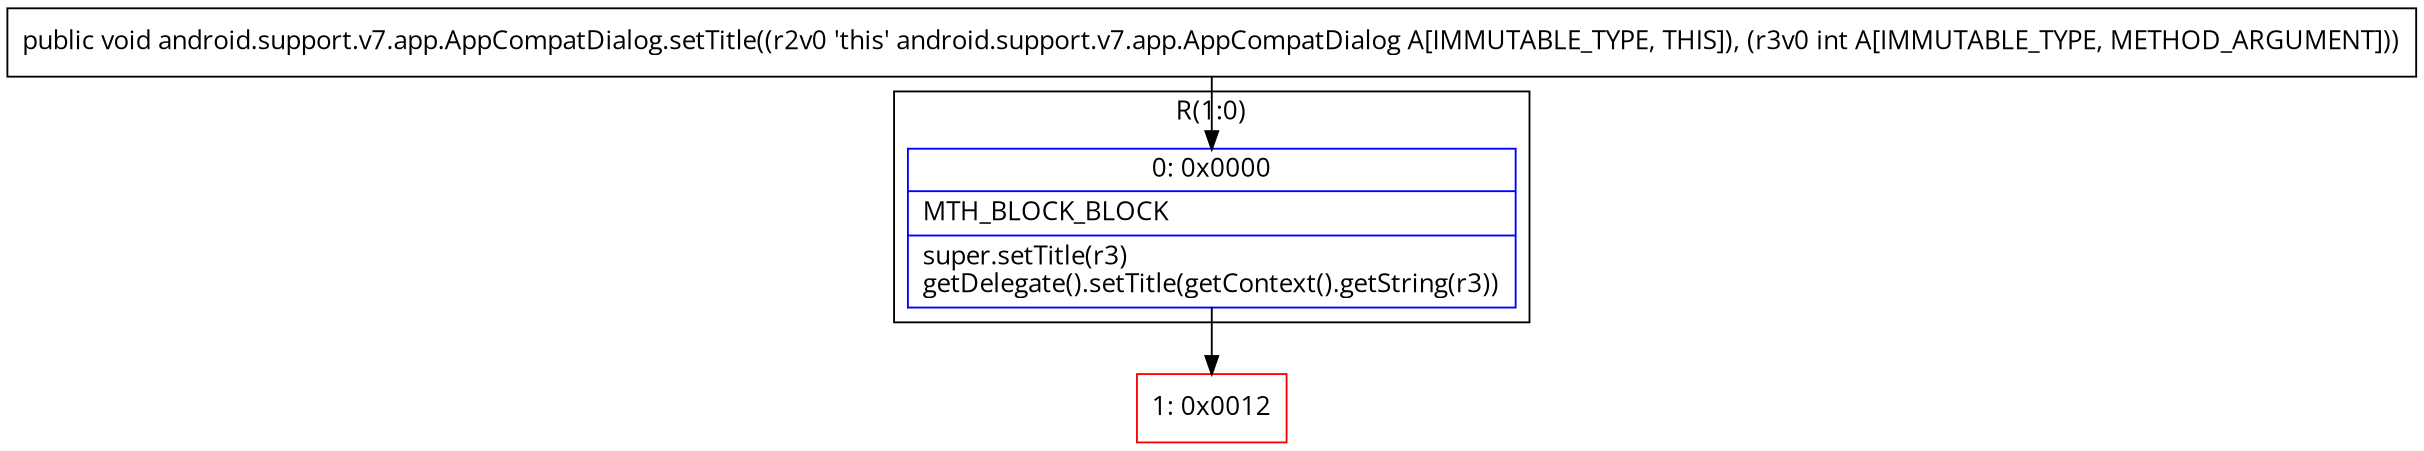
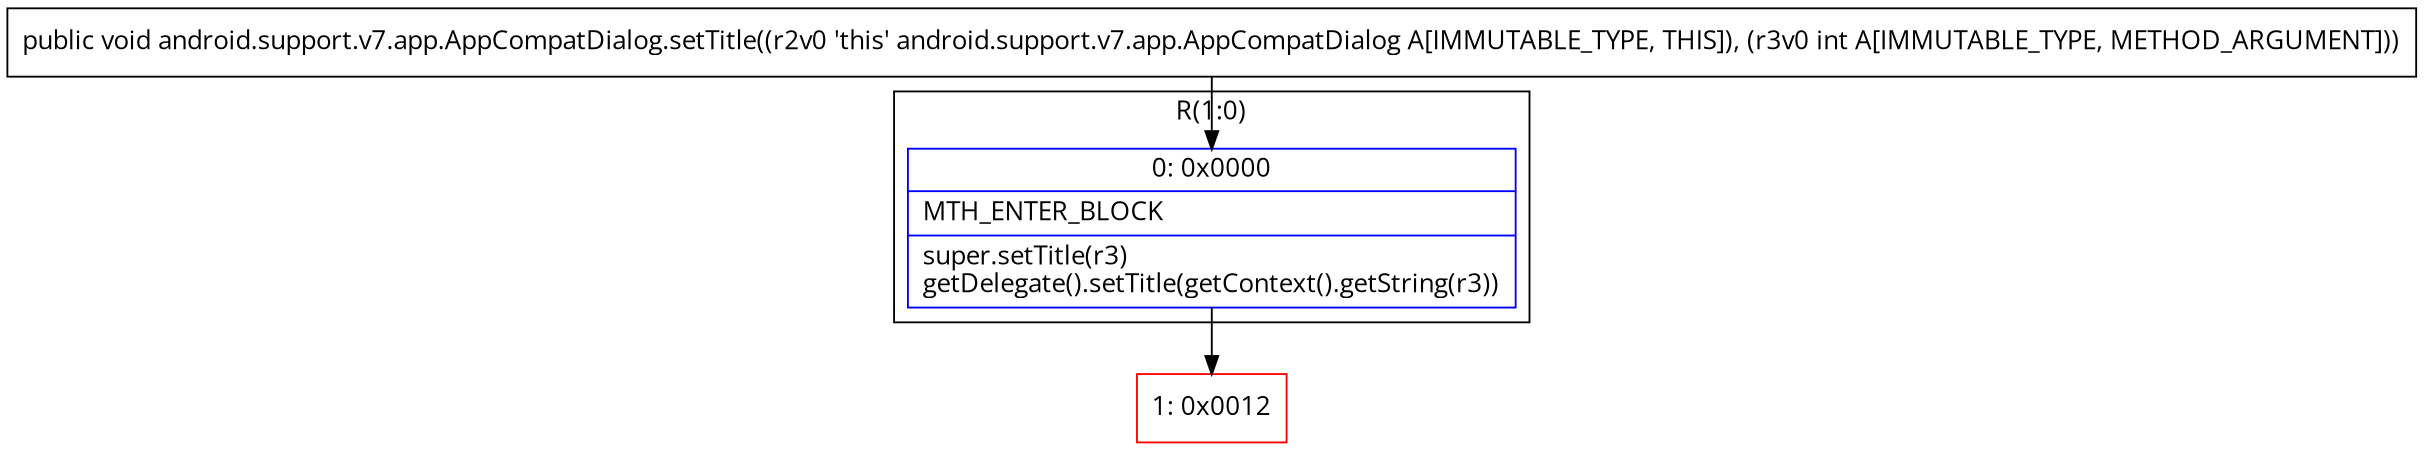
node "0: 0x0000": text "MTH_BLOCK_BLOCK" -> "MTH_ENTER_BLOCK"
